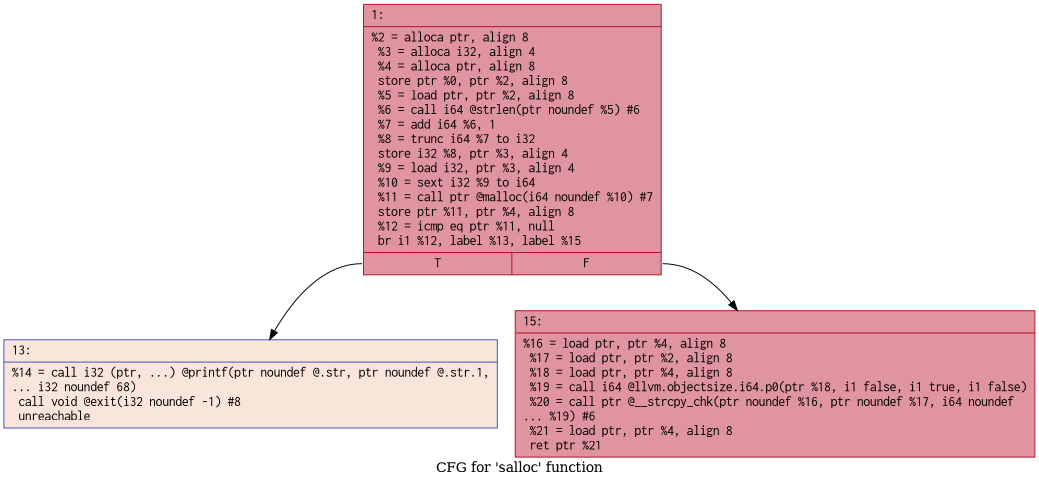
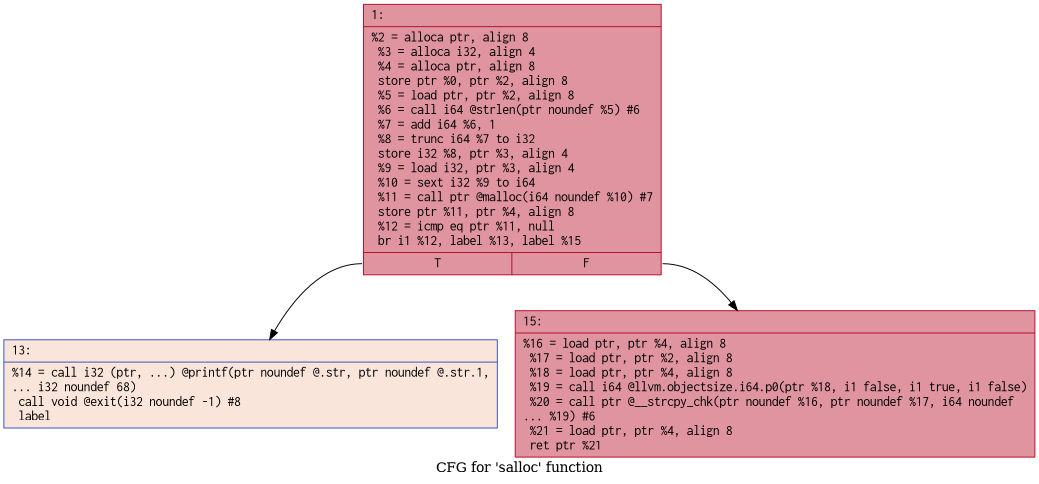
node "13:": text "unreachable" -> "label"
